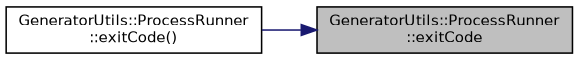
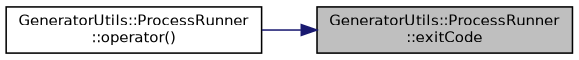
node "GeneratorUtils::ProcessRunner ::exitCode()": label "GeneratorUtils::ProcessRunner ::exitCode()" -> "GeneratorUtils::ProcessRunner ::operator()"
